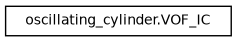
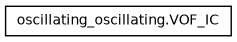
node "oscillating_cylinder.VOF_IC": label "oscillating_cylinder.VOF_IC" -> "oscillating_oscillating.VOF_IC"
